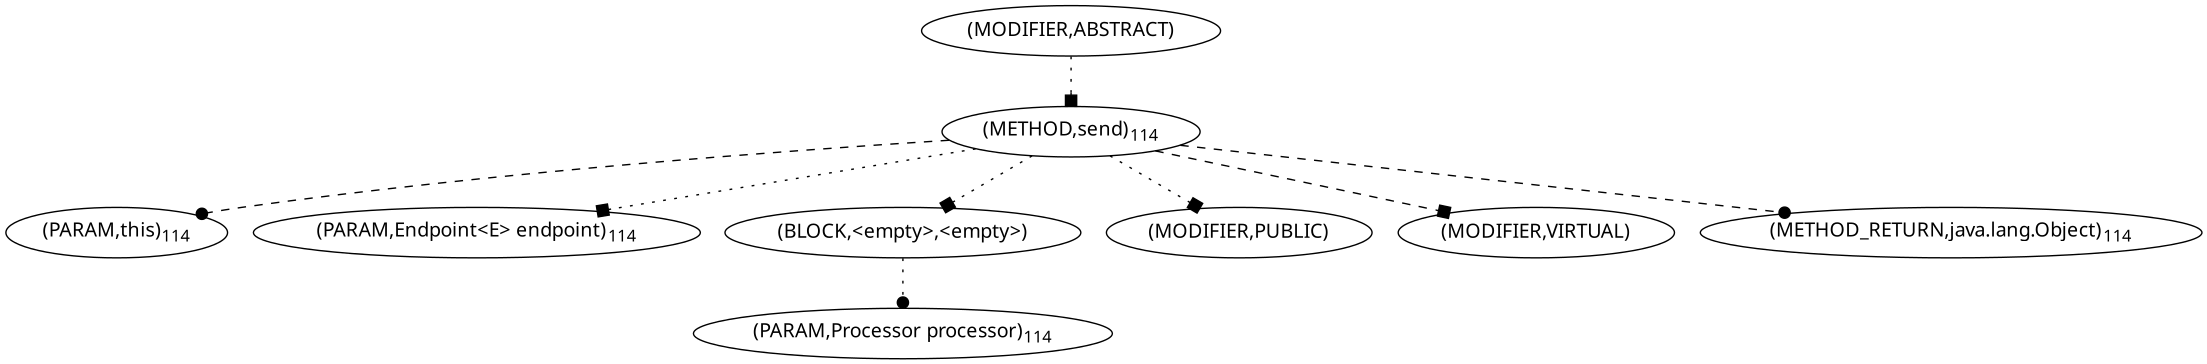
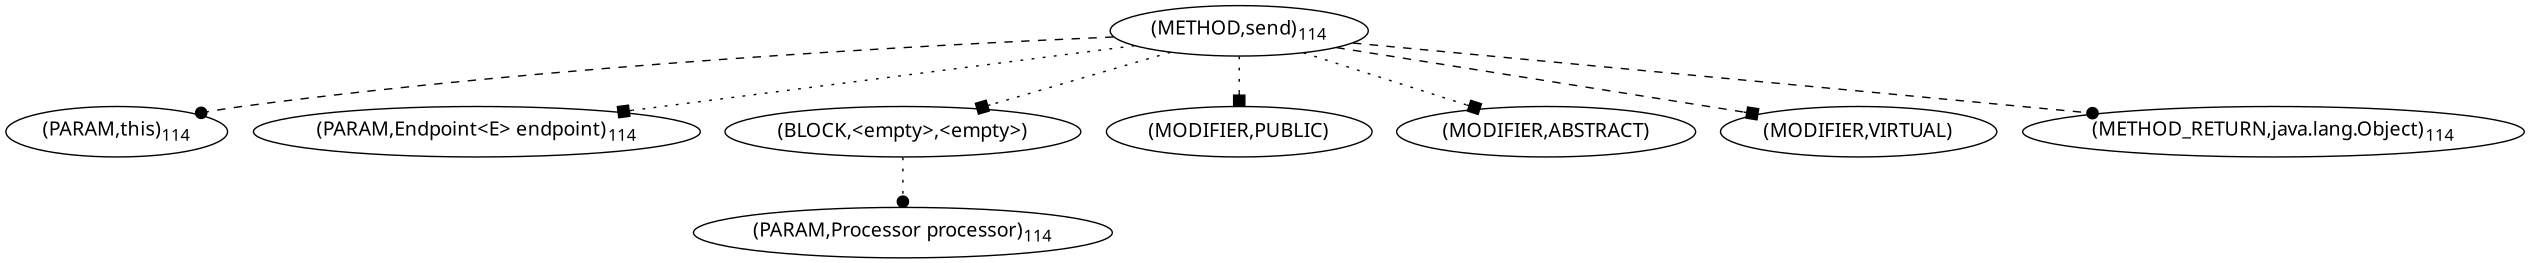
edge "(MODIFIER,ABSTRACT)" -> "(METHOD,send)": reversed
